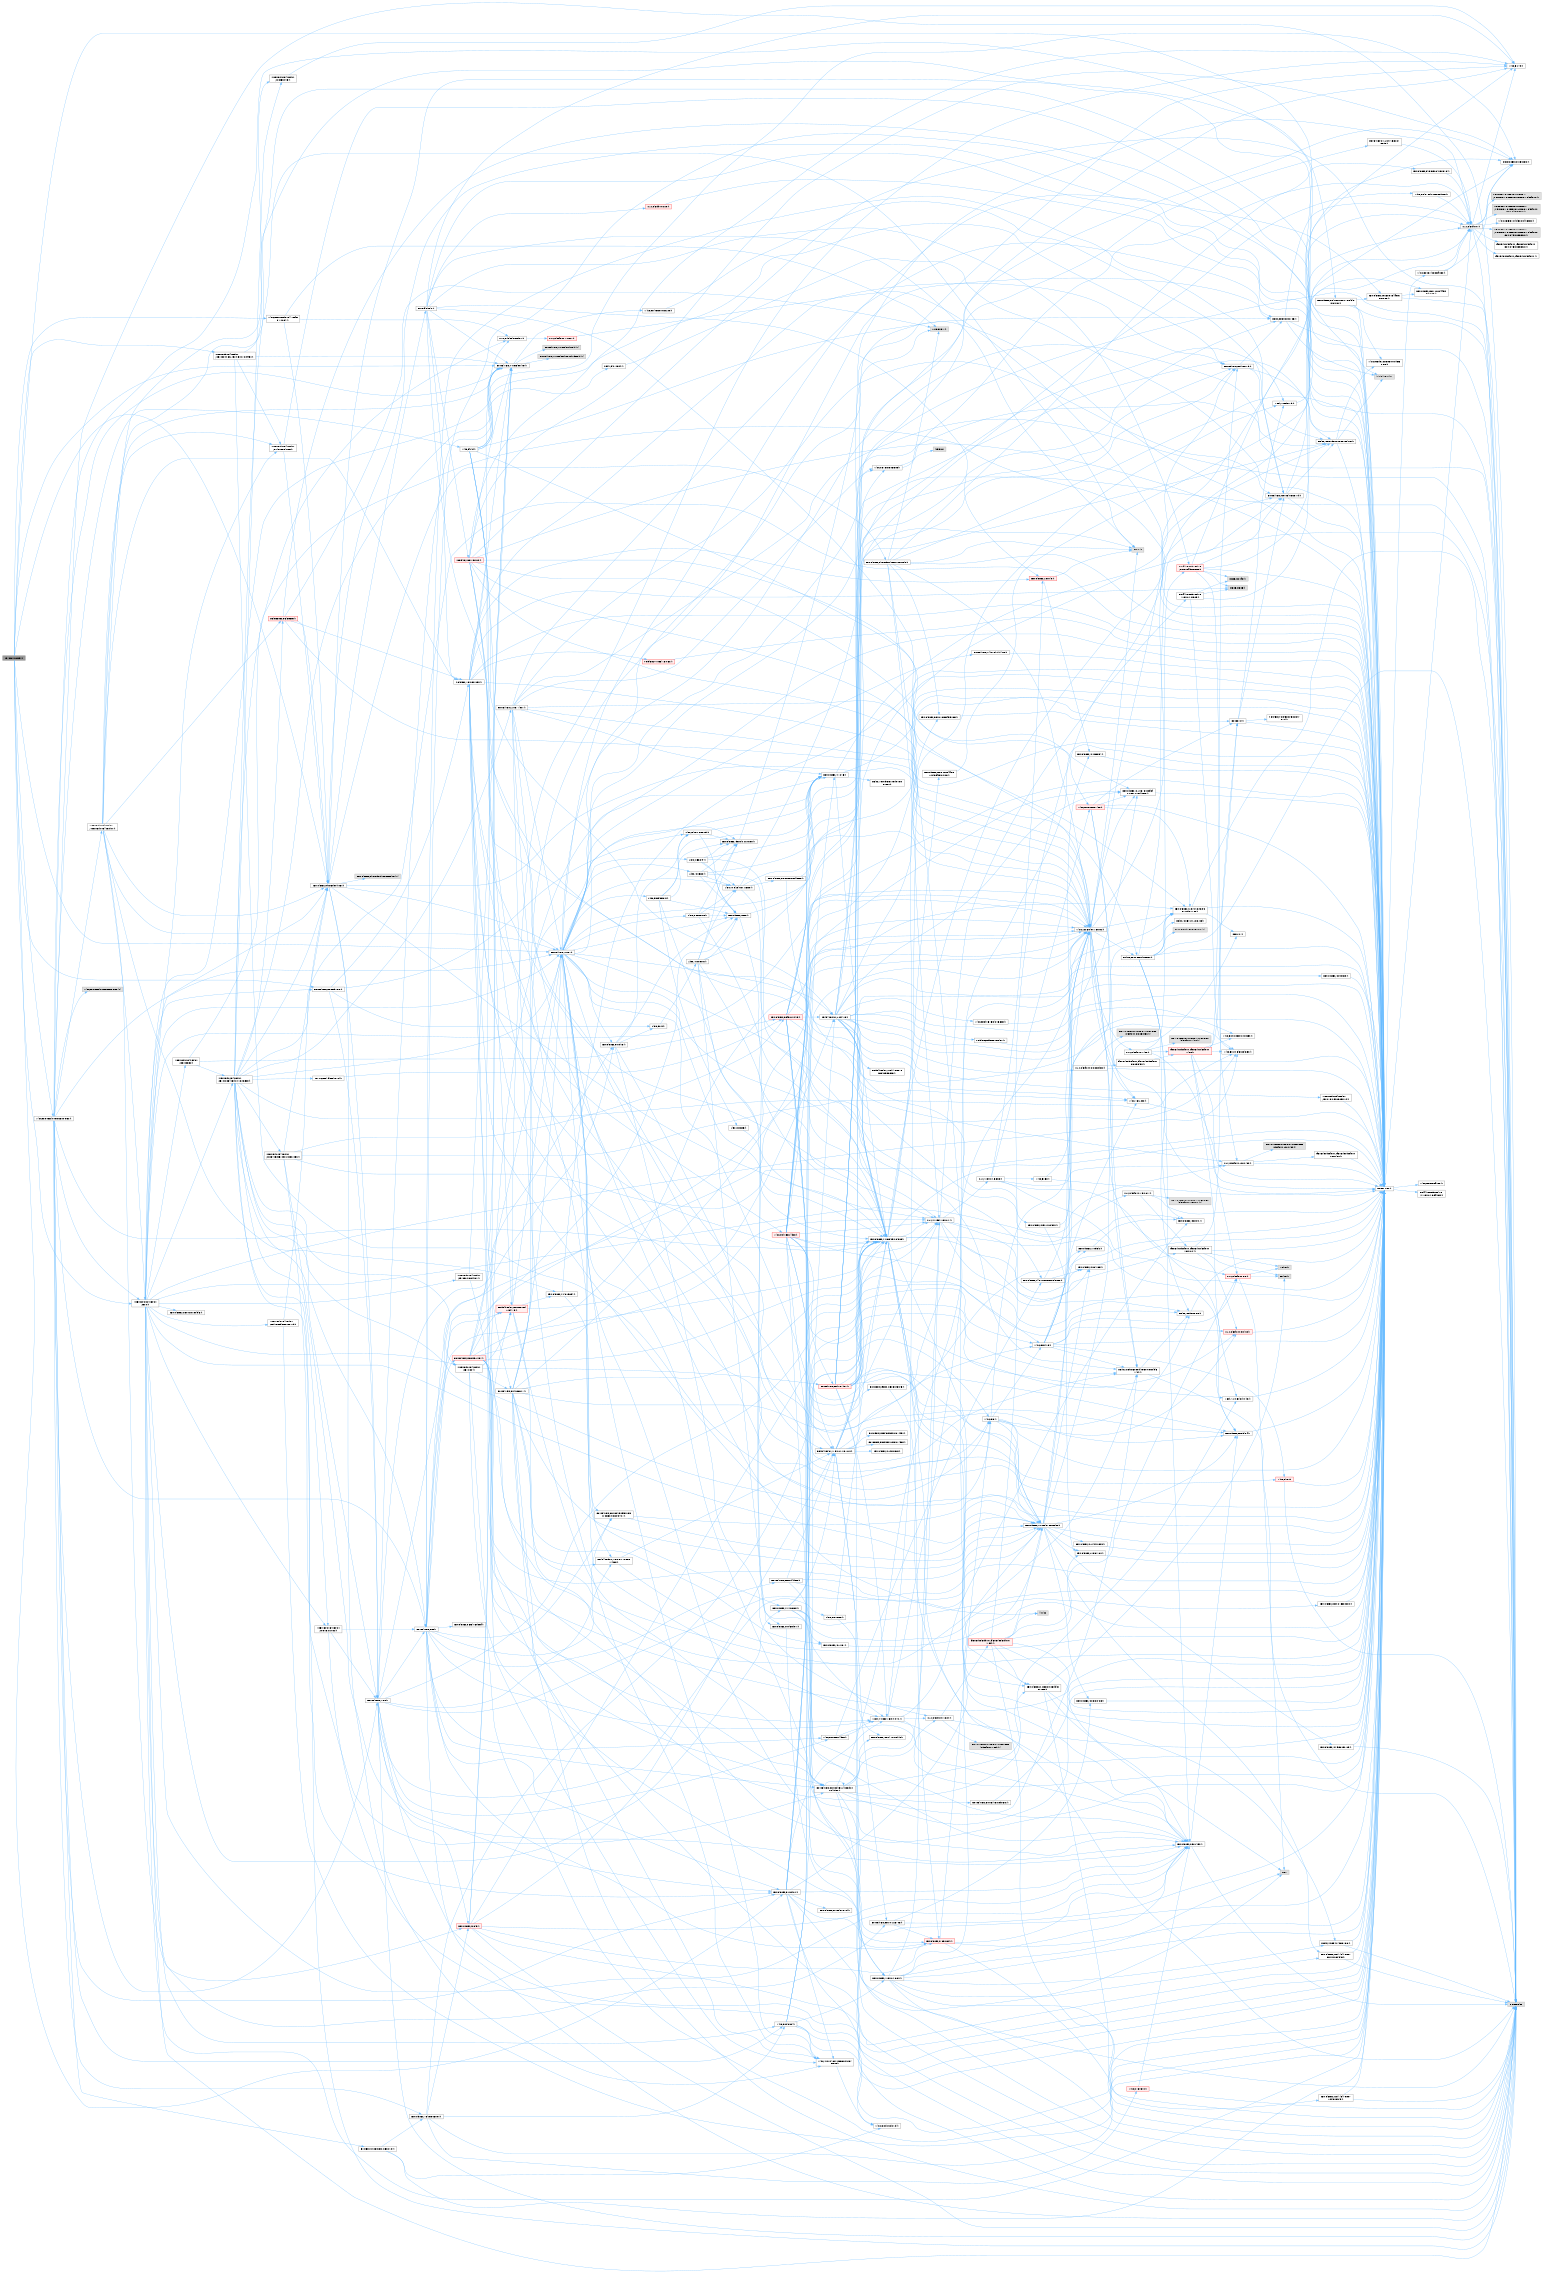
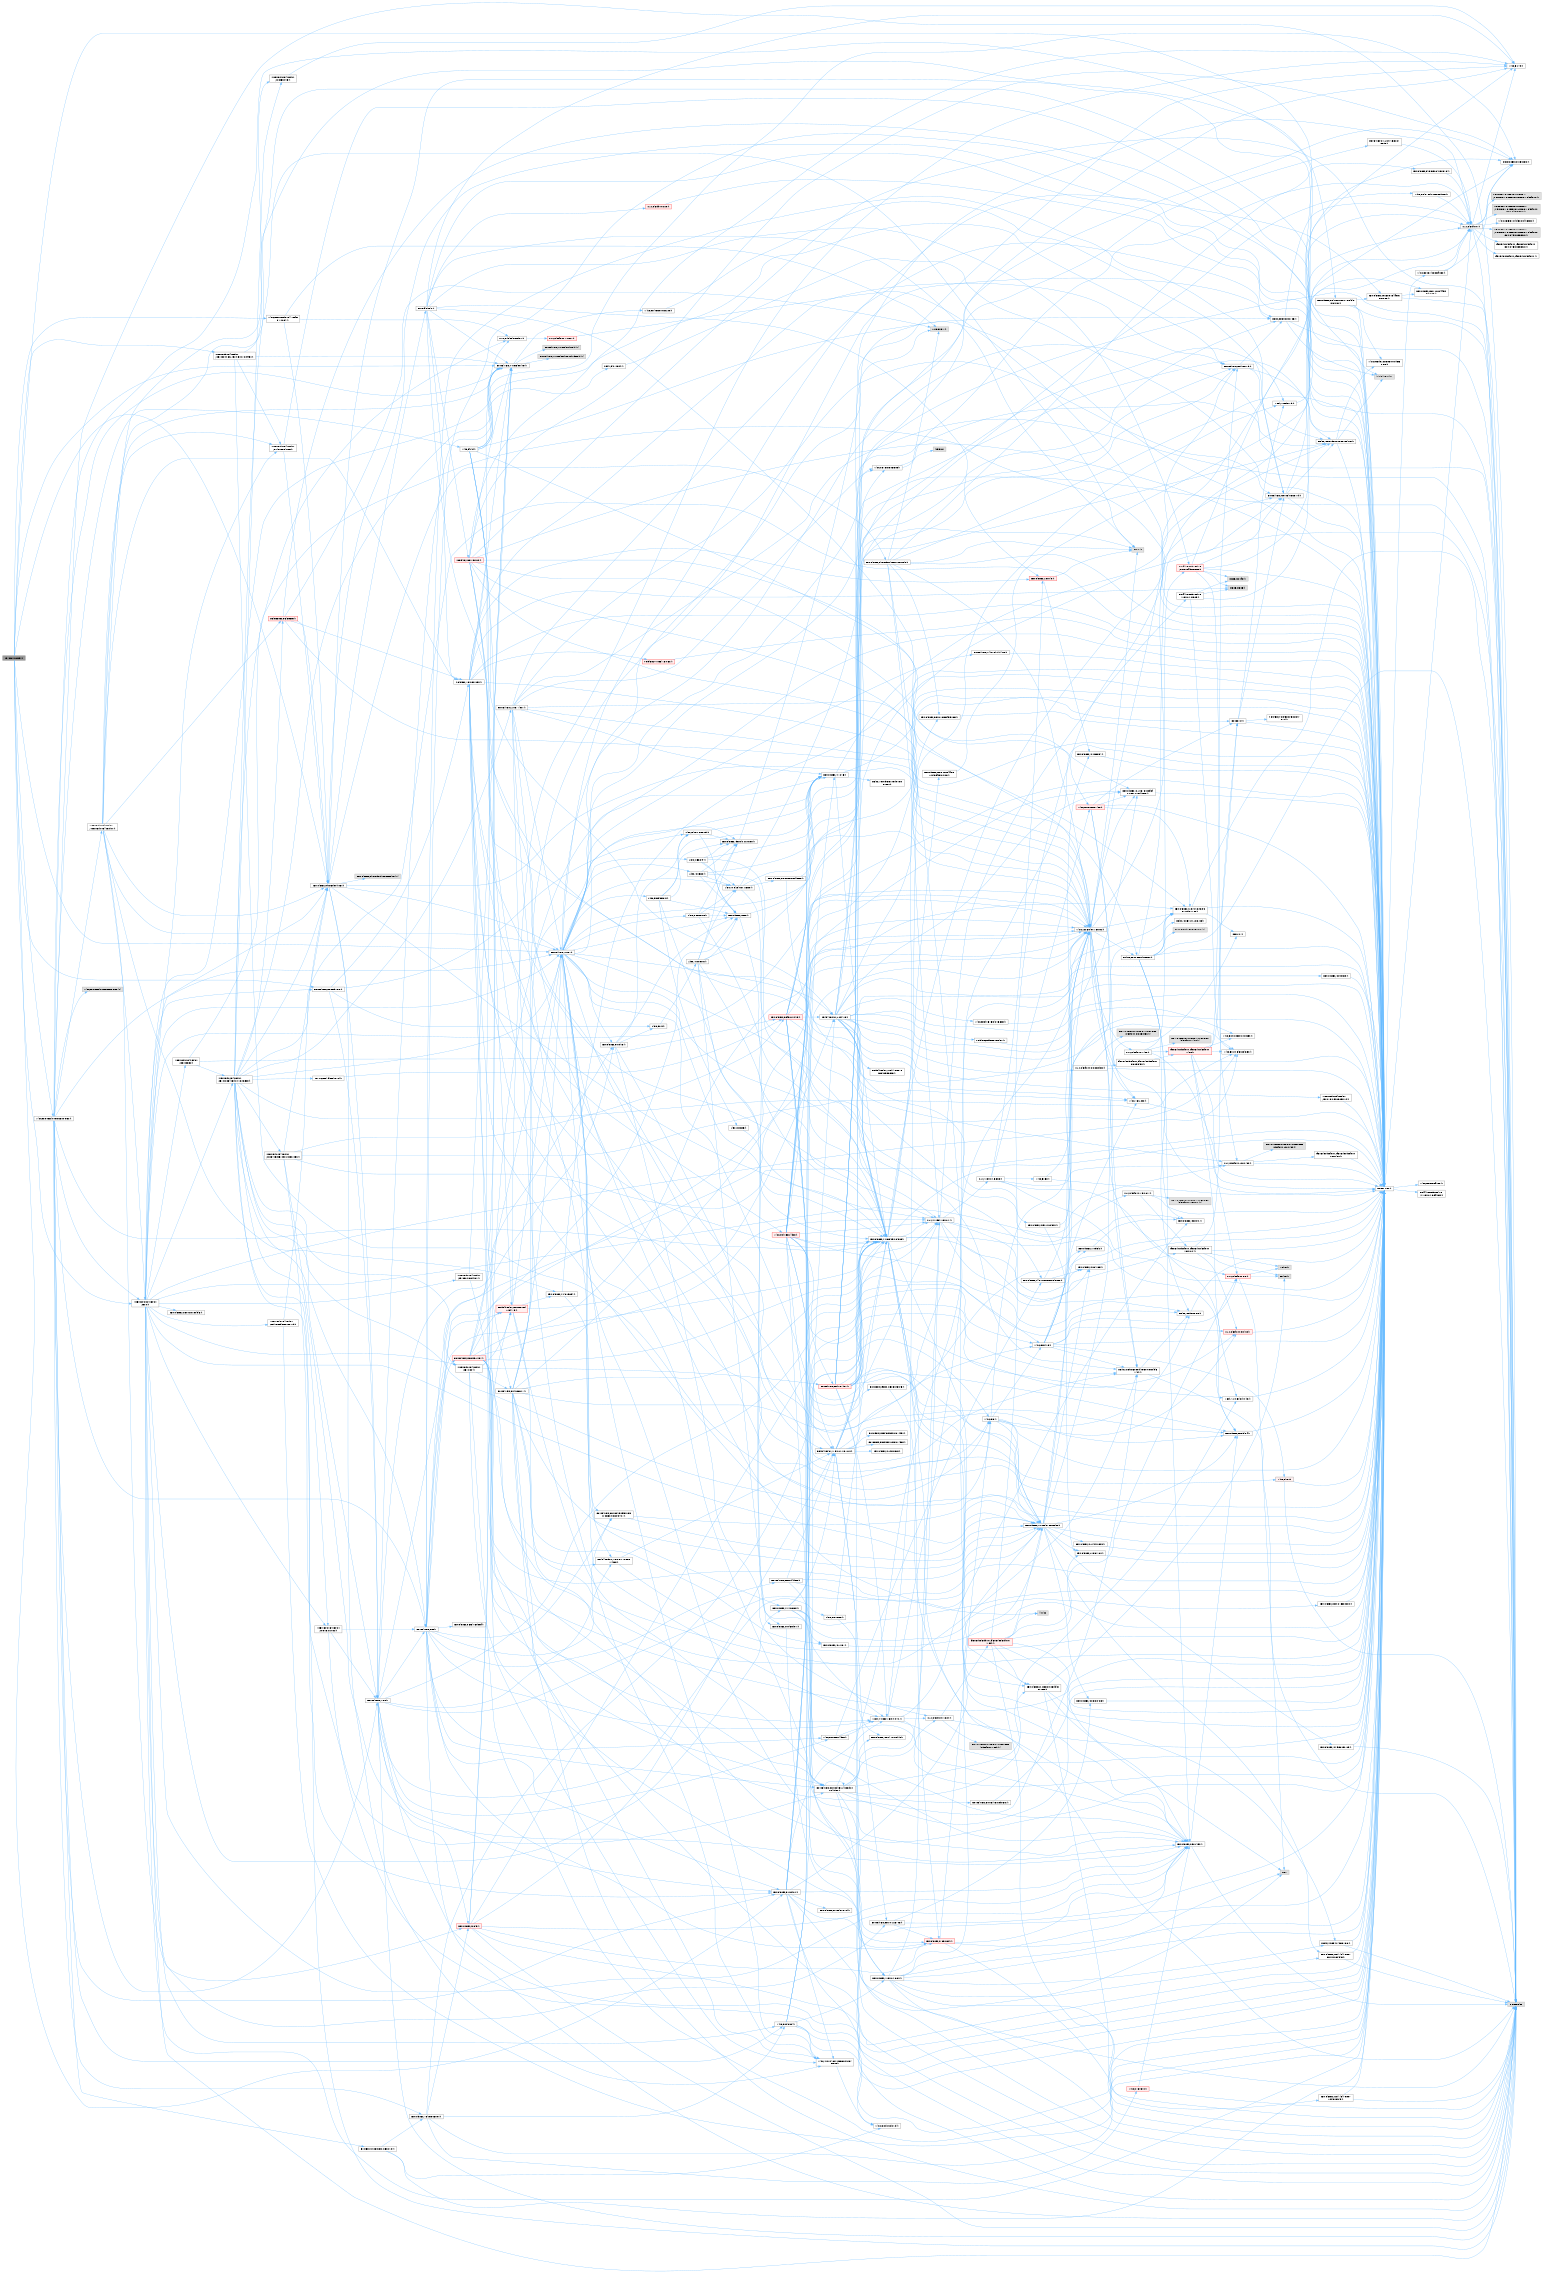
node "Misc/Char.h": color red -> grey40
